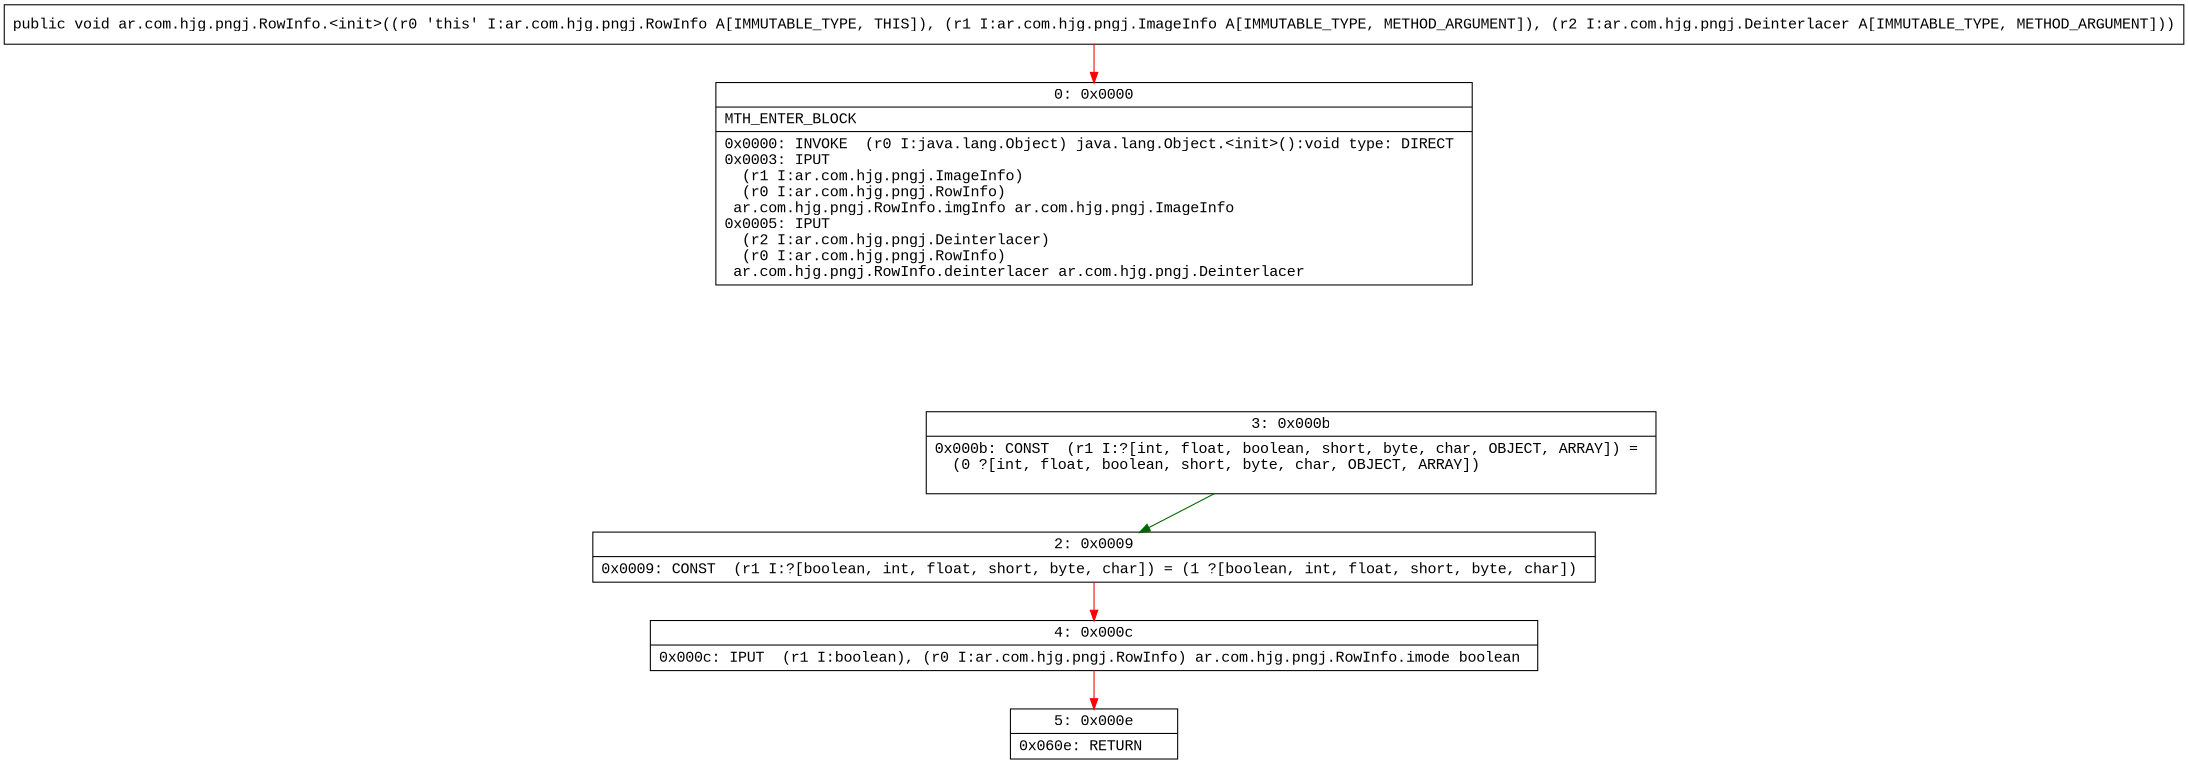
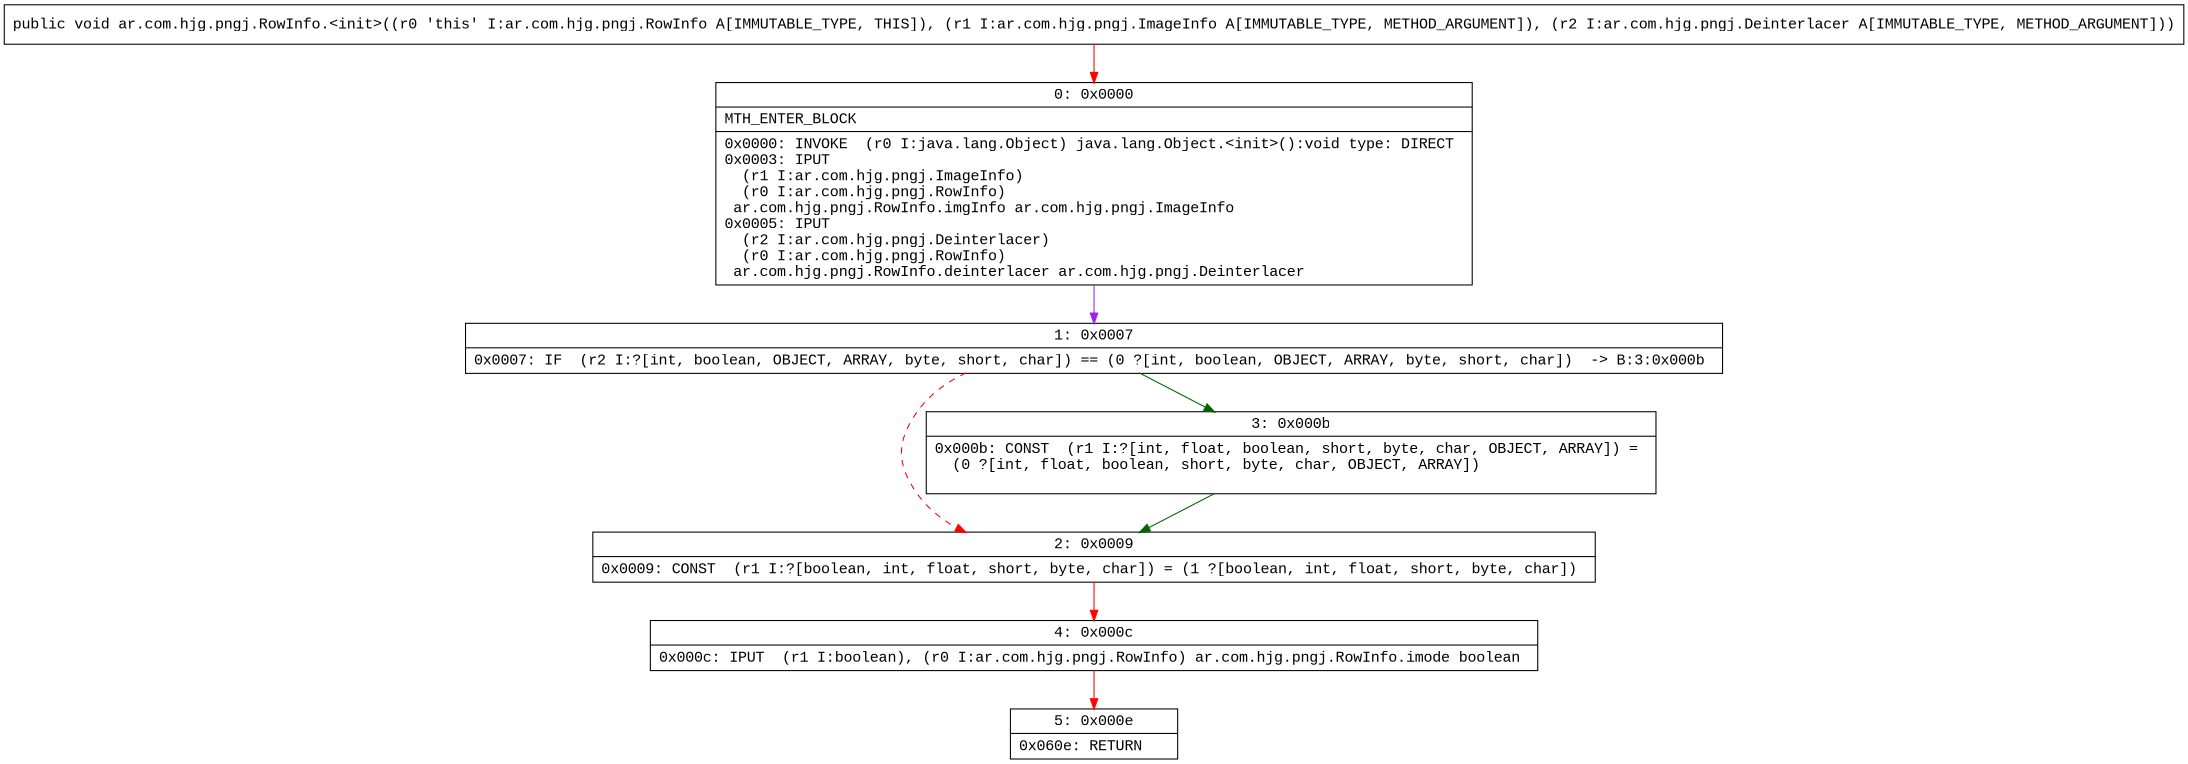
node "1: 0x0007": added
